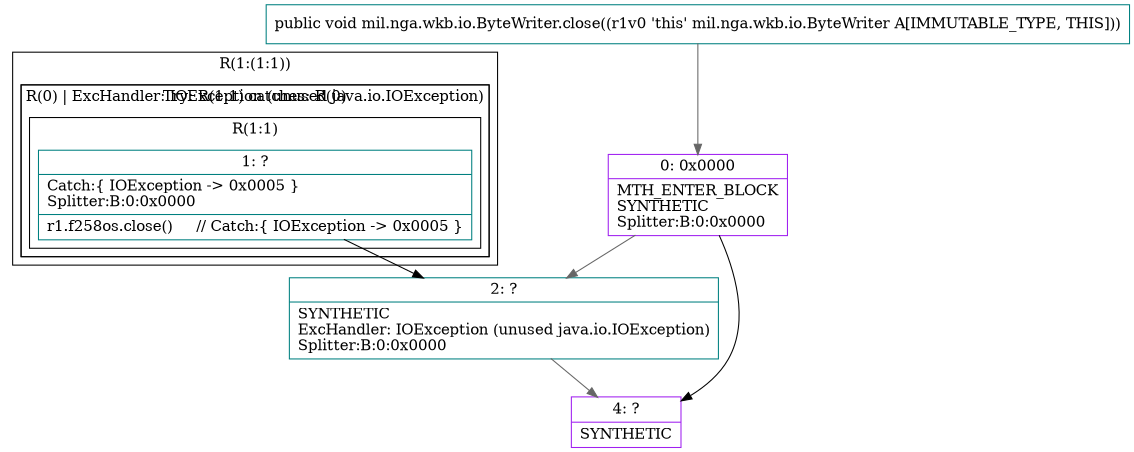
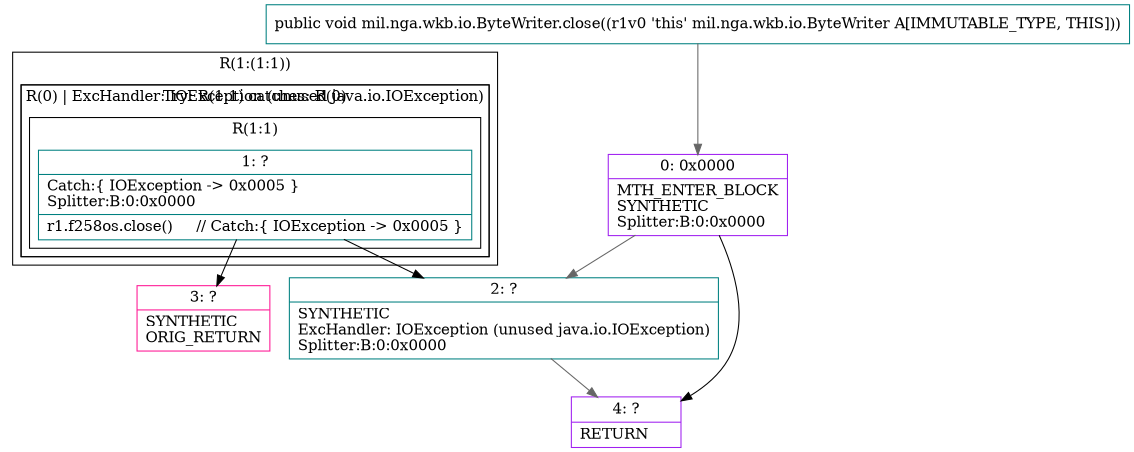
node "3: ?": added
node "4: ?": text "SYNTHETIC" -> "RETURN"
